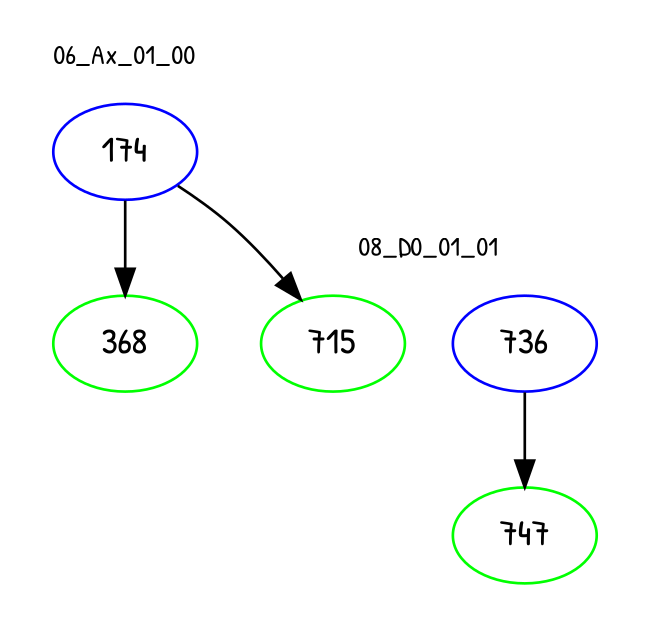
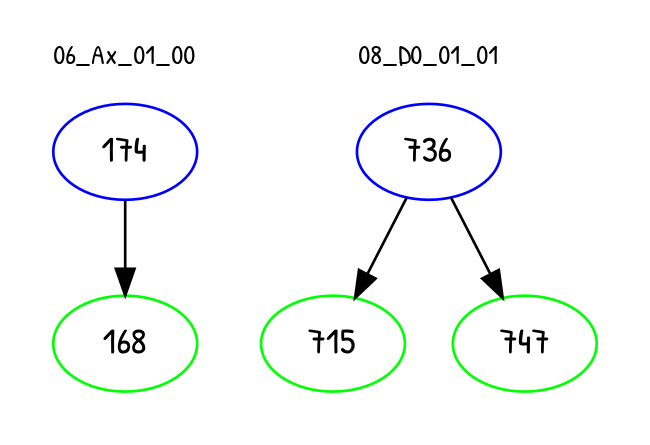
edge "174" -> "715": now "736" -> "715"
node "368": label "368" -> "168"
